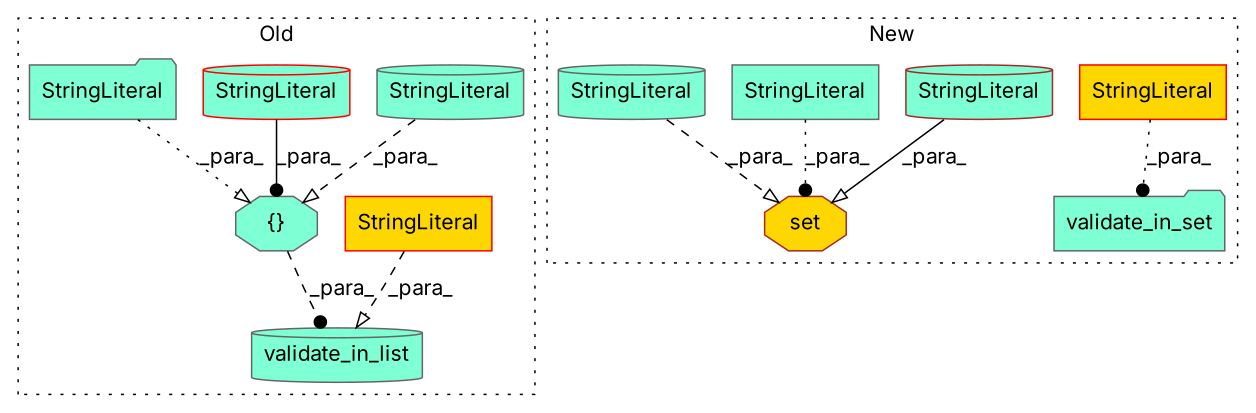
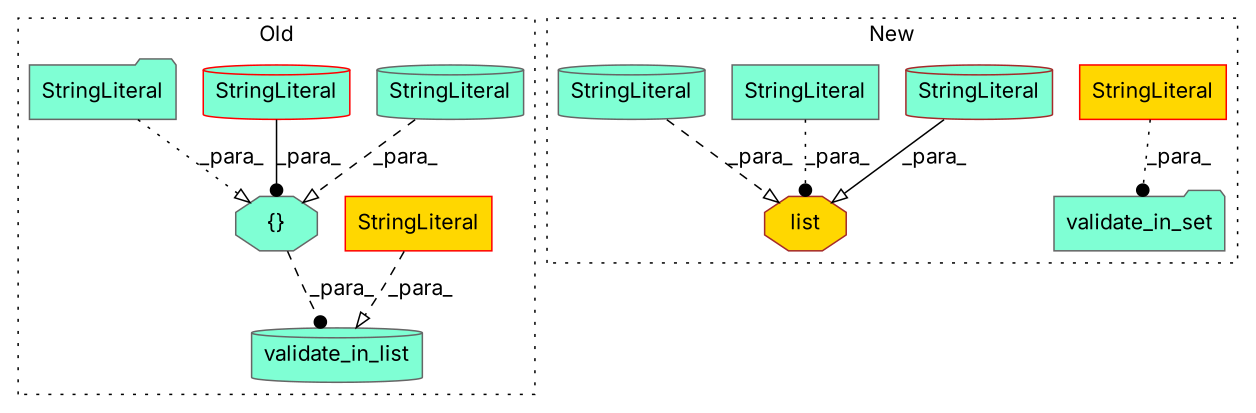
node "set": label "set" -> "list"
